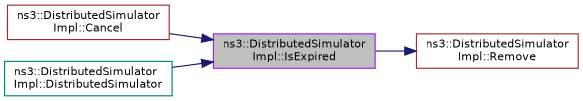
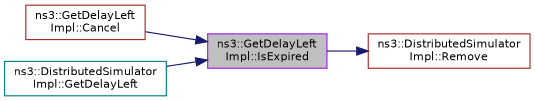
node "ns3::DistributedSimulator Impl::Cancel": label "ns3::DistributedSimulator Impl::Cancel" -> "ns3::GetDelayLeft Impl::Cancel"
node "ns3::DistributedSimulator Impl::IsExpired": label "ns3::DistributedSimulator Impl::IsExpired" -> "ns3::GetDelayLeft Impl::IsExpired"
node "ns3::DistributedSimulator Impl::DistributedSimulator": label "ns3::DistributedSimulator Impl::DistributedSimulator" -> "ns3::DistributedSimulator Impl::GetDelayLeft"
